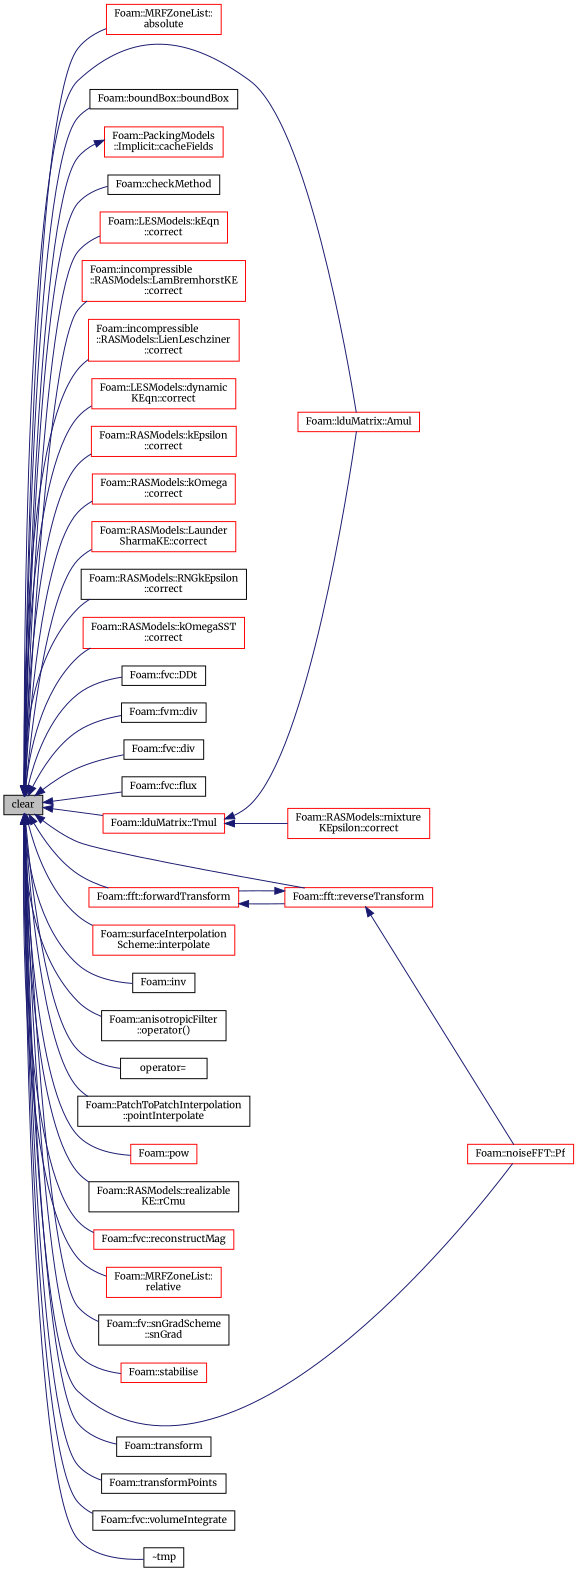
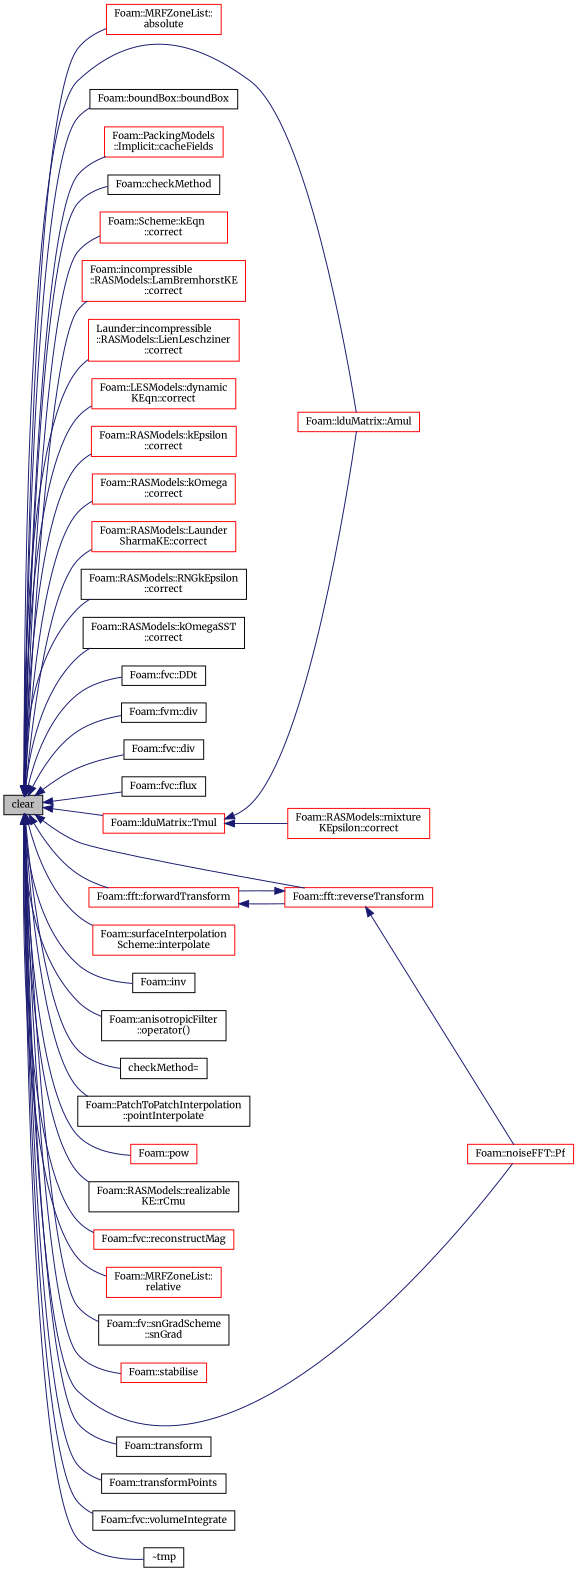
node "Foam::LESModels::kEqn ::correct": label "Foam::LESModels::kEqn ::correct" -> "Foam::Scheme::kEqn ::correct"
node "Foam::incompressible ::RASModels::LienLeschziner ::correct": label "Foam::incompressible ::RASModels::LienLeschziner ::correct" -> "Launder::incompressible ::RASModels::LienLeschziner ::correct"
edge "clear" -> "Foam::PackingModels ::Implicit::cacheFields": reversed
node "Foam::RASModels::kOmegaSST ::correct": color red -> black
node "operator=": label "operator=" -> "checkMethod="
